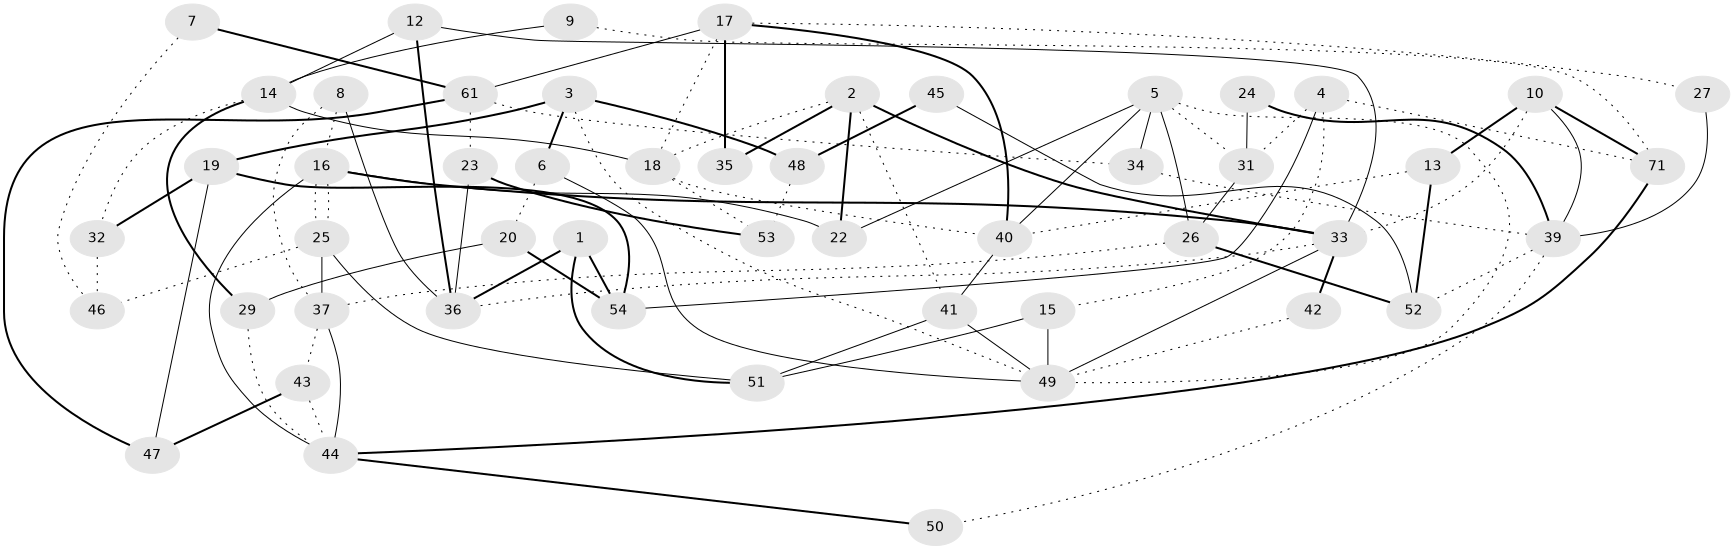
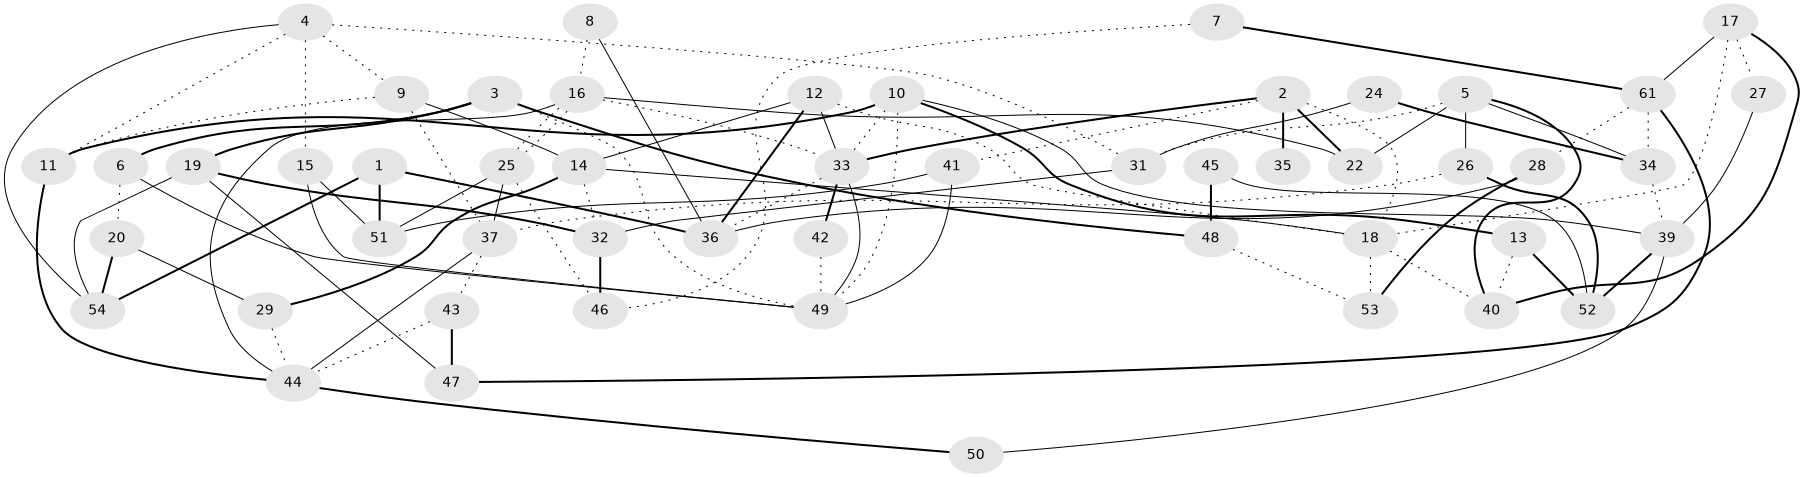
edge "4" -- "9": added
edge "17" -- "35": removed
edge "24" -- "39": now "24" -- "34"
edge "5" -- "40": style solid -> bold
node "23": label "23" -> "28"
node "71": label "71" -> "11"
edge "19" -- "54": style bold -> solid
edge "8" -- "37": now "9" -- "37"
edge "12" -- "18": added
edge "16" -- "33": style bold -> dotted
edge "31" -- "26": now "31" -- "32"
edge "32" -- "46": style dotted -> bold
edge "40" -- "41": removed
edge "39" -- "52": style dotted -> bold
edge "5" -- "49": now "10" -- "49"
edge "39" -- "50": style dotted -> solid
